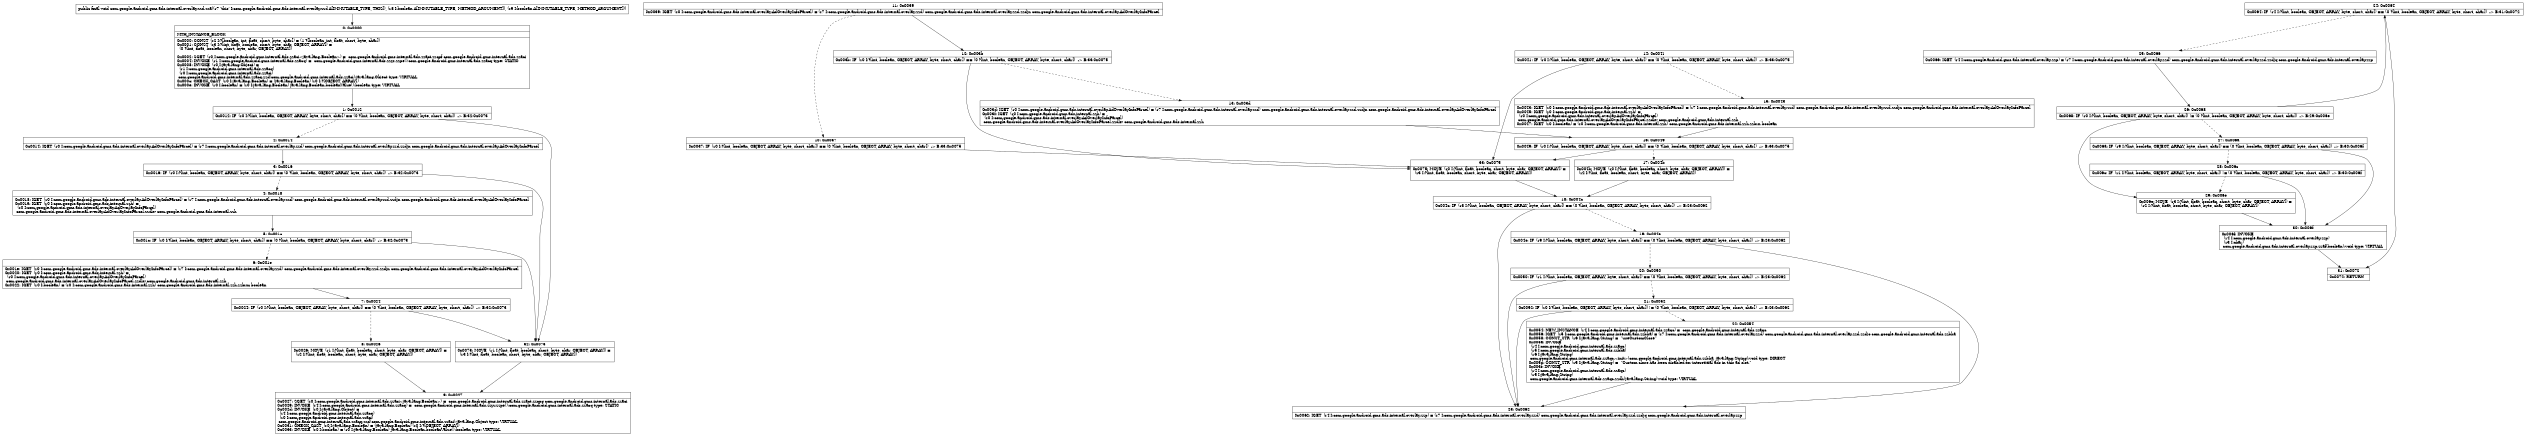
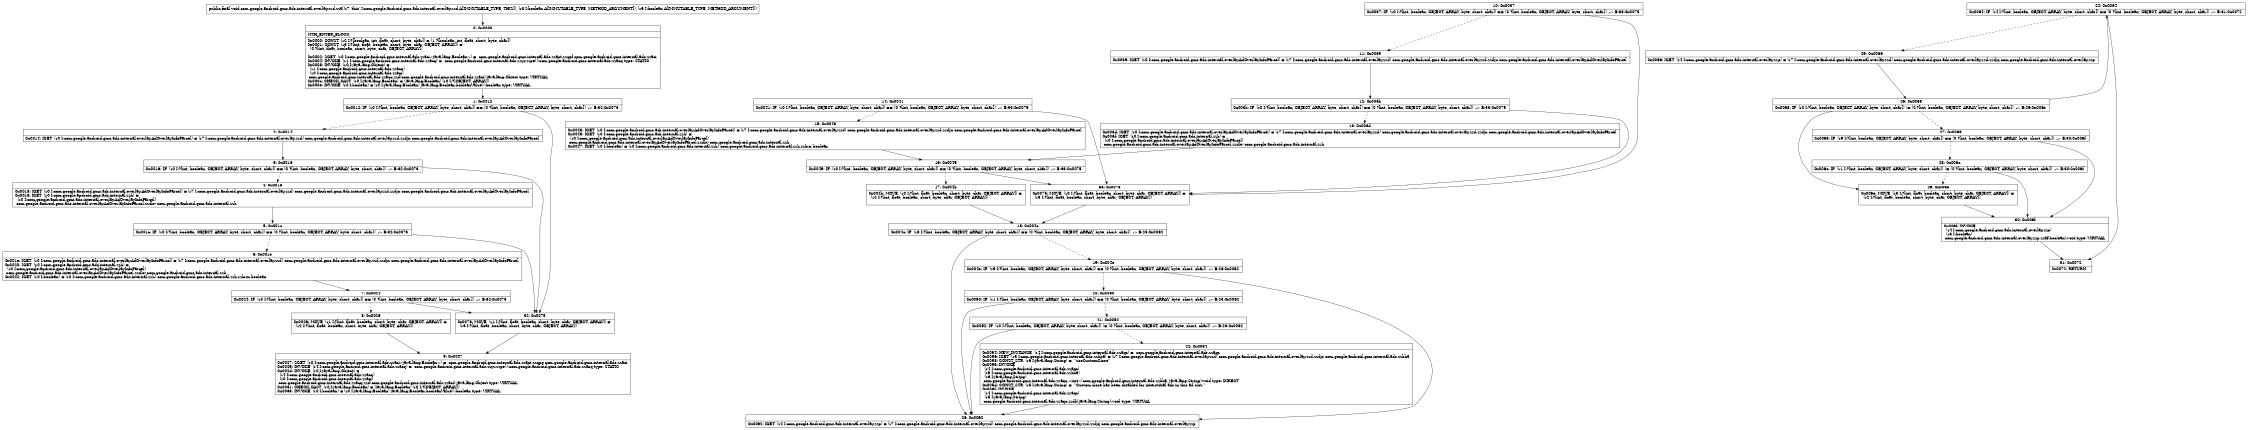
node "0: 0x0000": text "MTH_INSTANCE_BLOCK" -> "MTH_ENTER_BLOCK"
edge "11: 0x0039" -> "10: 0x0037": reversed
node "30: 0x006f": text "(r3 I:char)" -> "(r3 I:boolean)"
